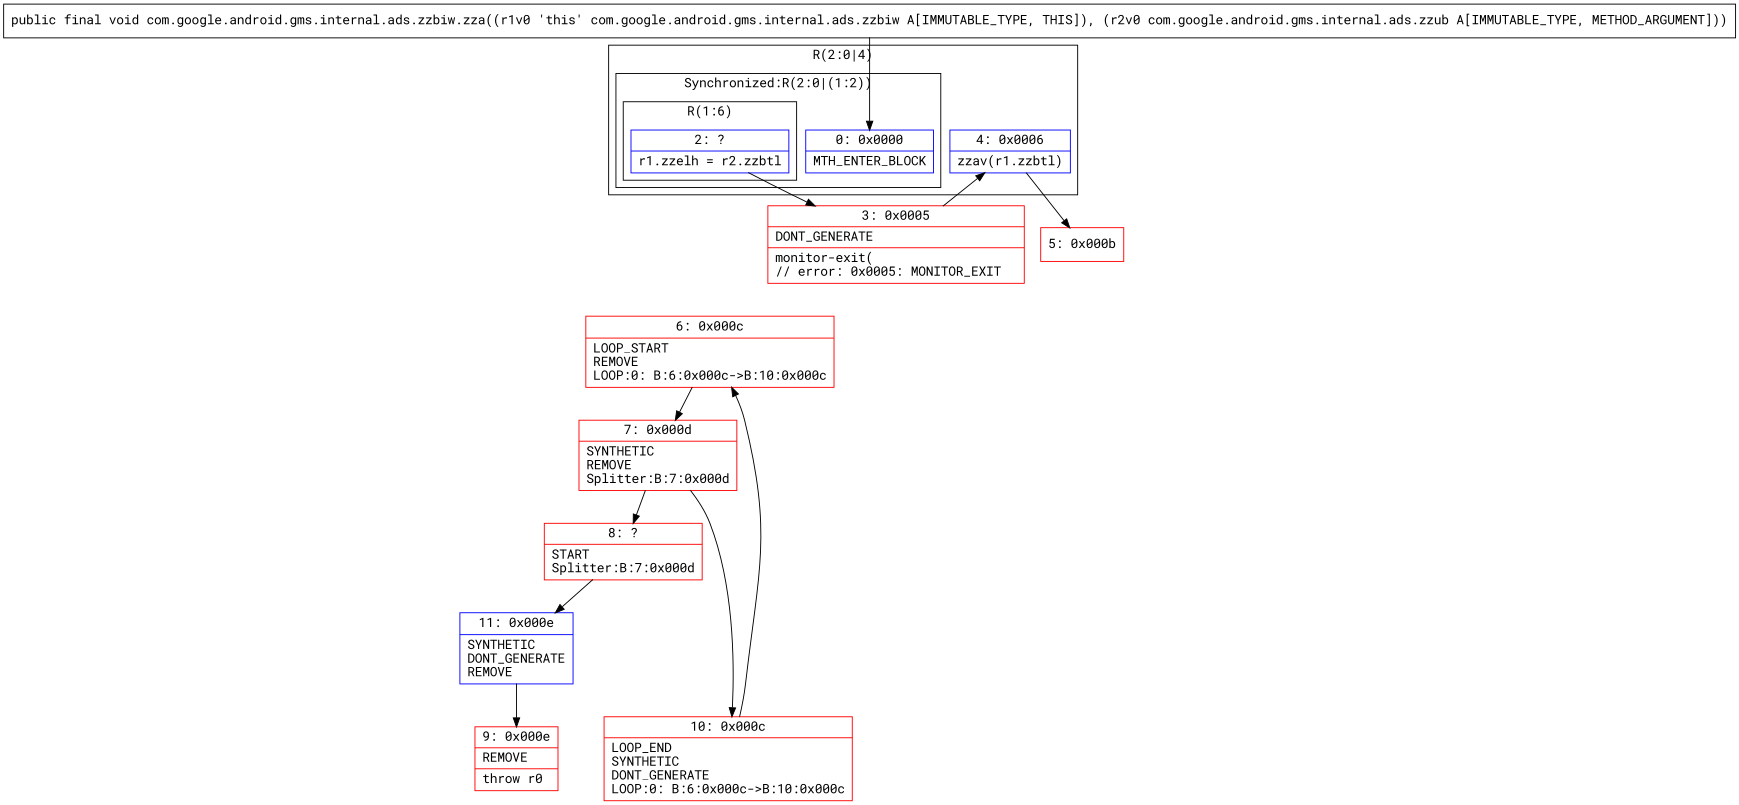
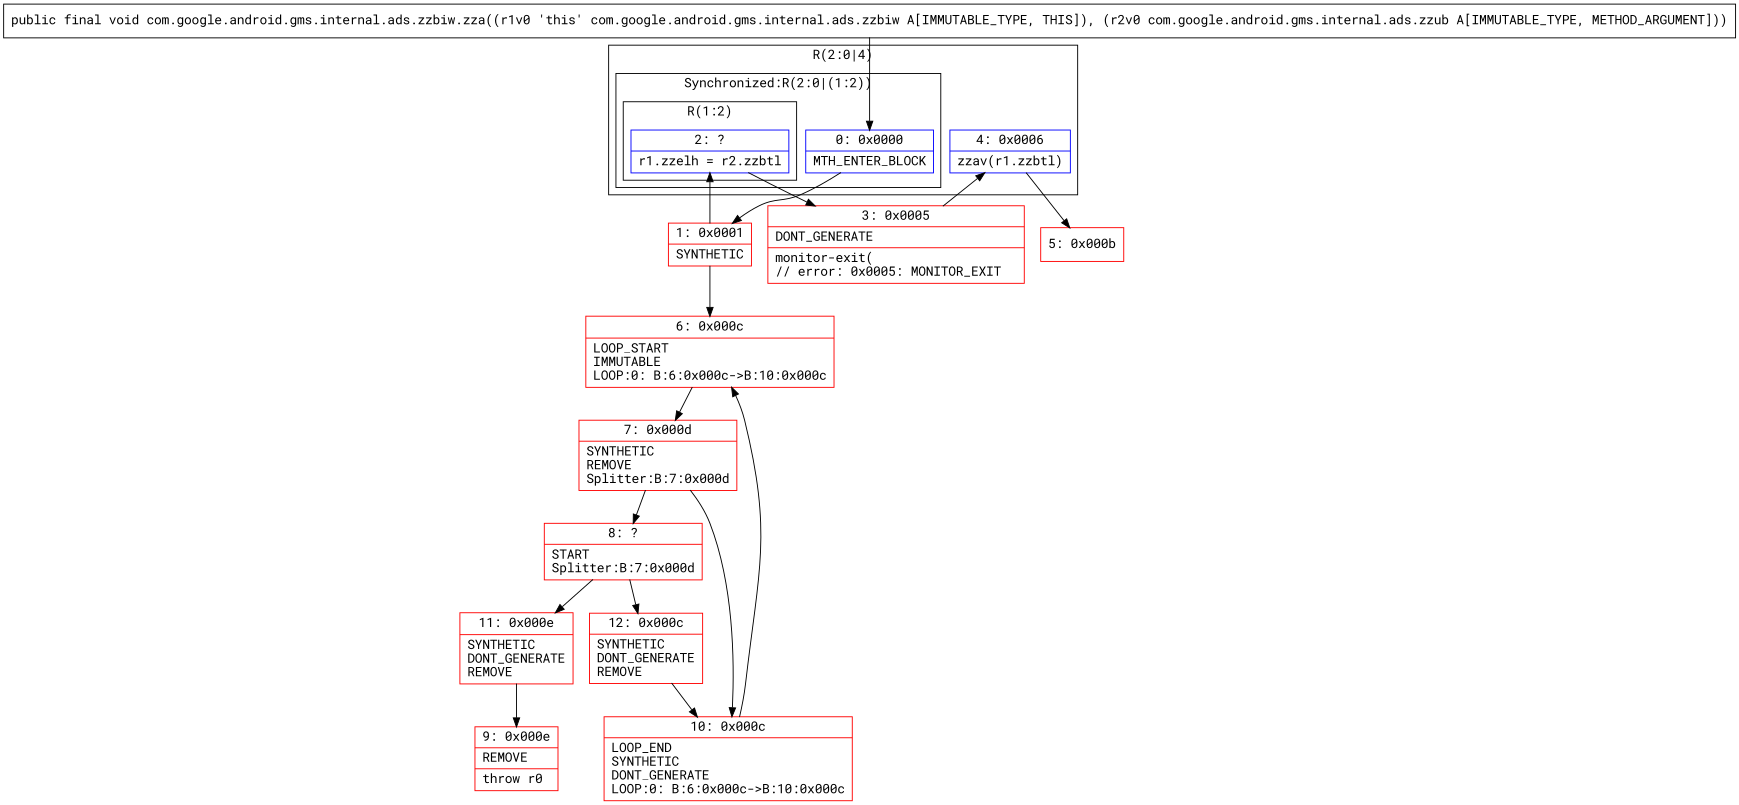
cluster "R(1:6)": label "R(1:6)" -> "R(1:2)"
node "1: 0x0001": added
node "6: 0x000c": text "REMOVE" -> "IMMUTABLE"
node "11: 0x000e": color blue -> red
node "12: 0x000c": added
